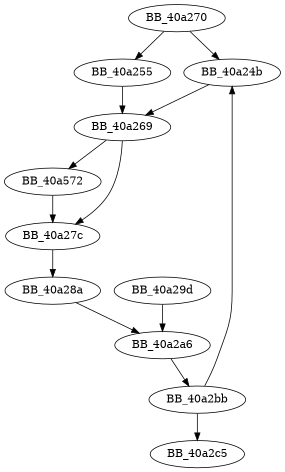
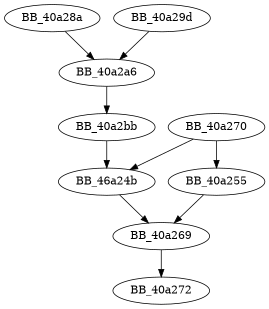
node "BB_40a24b": label "BB_40a24b" -> "BB_46a24b"
node "BB_40a572": label "BB_40a572" -> "BB_40a272"
node "BB_40a27c": removed
node "BB_40a2c5": removed
